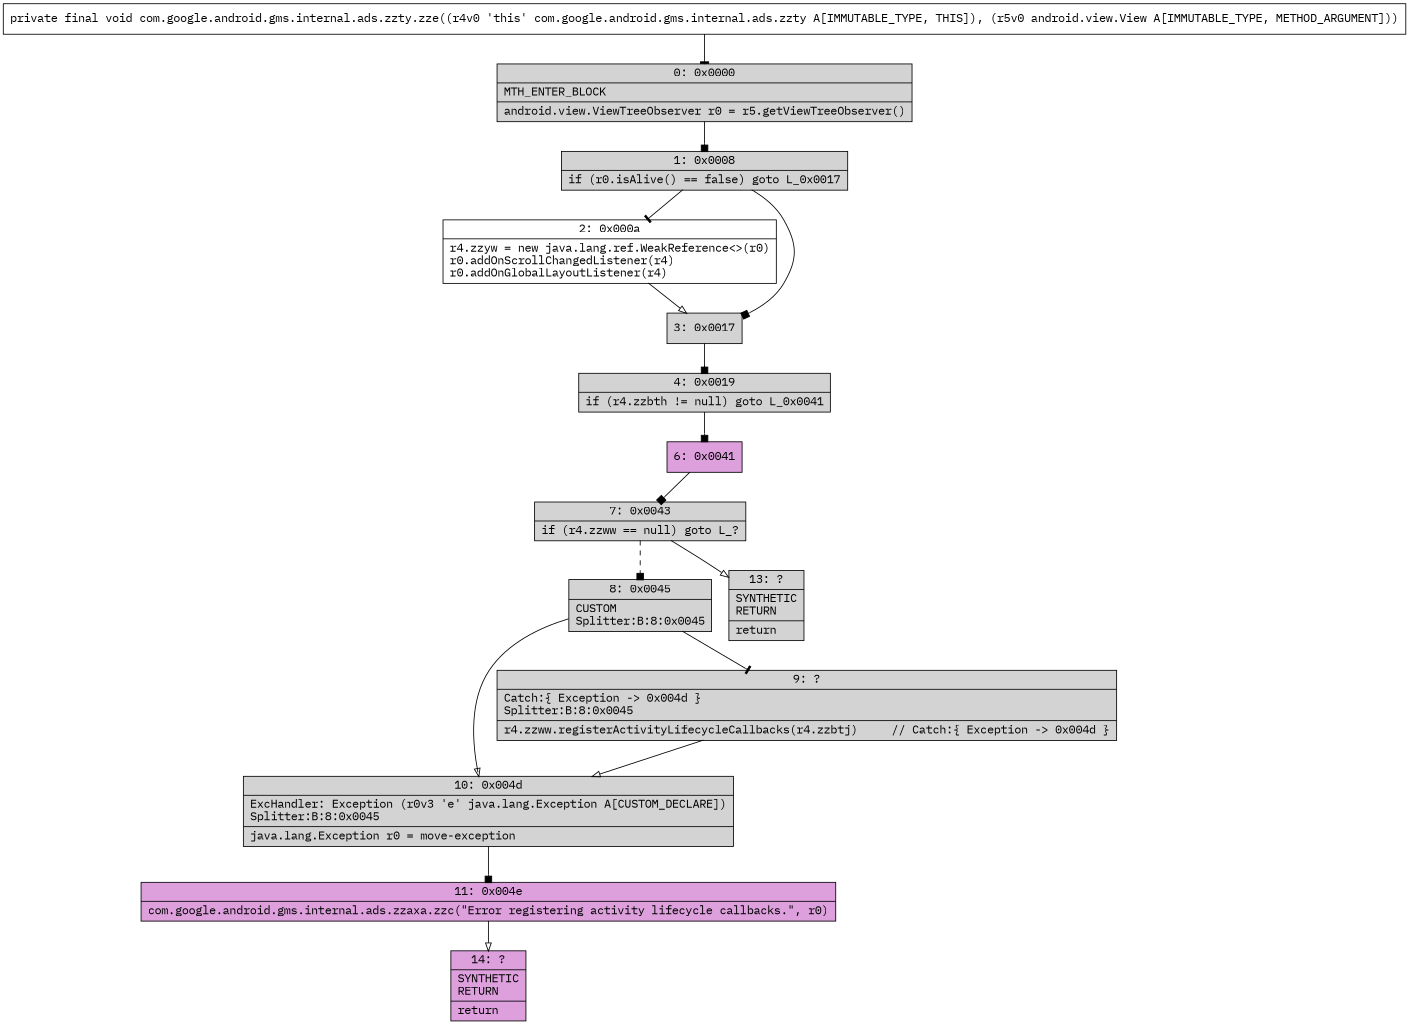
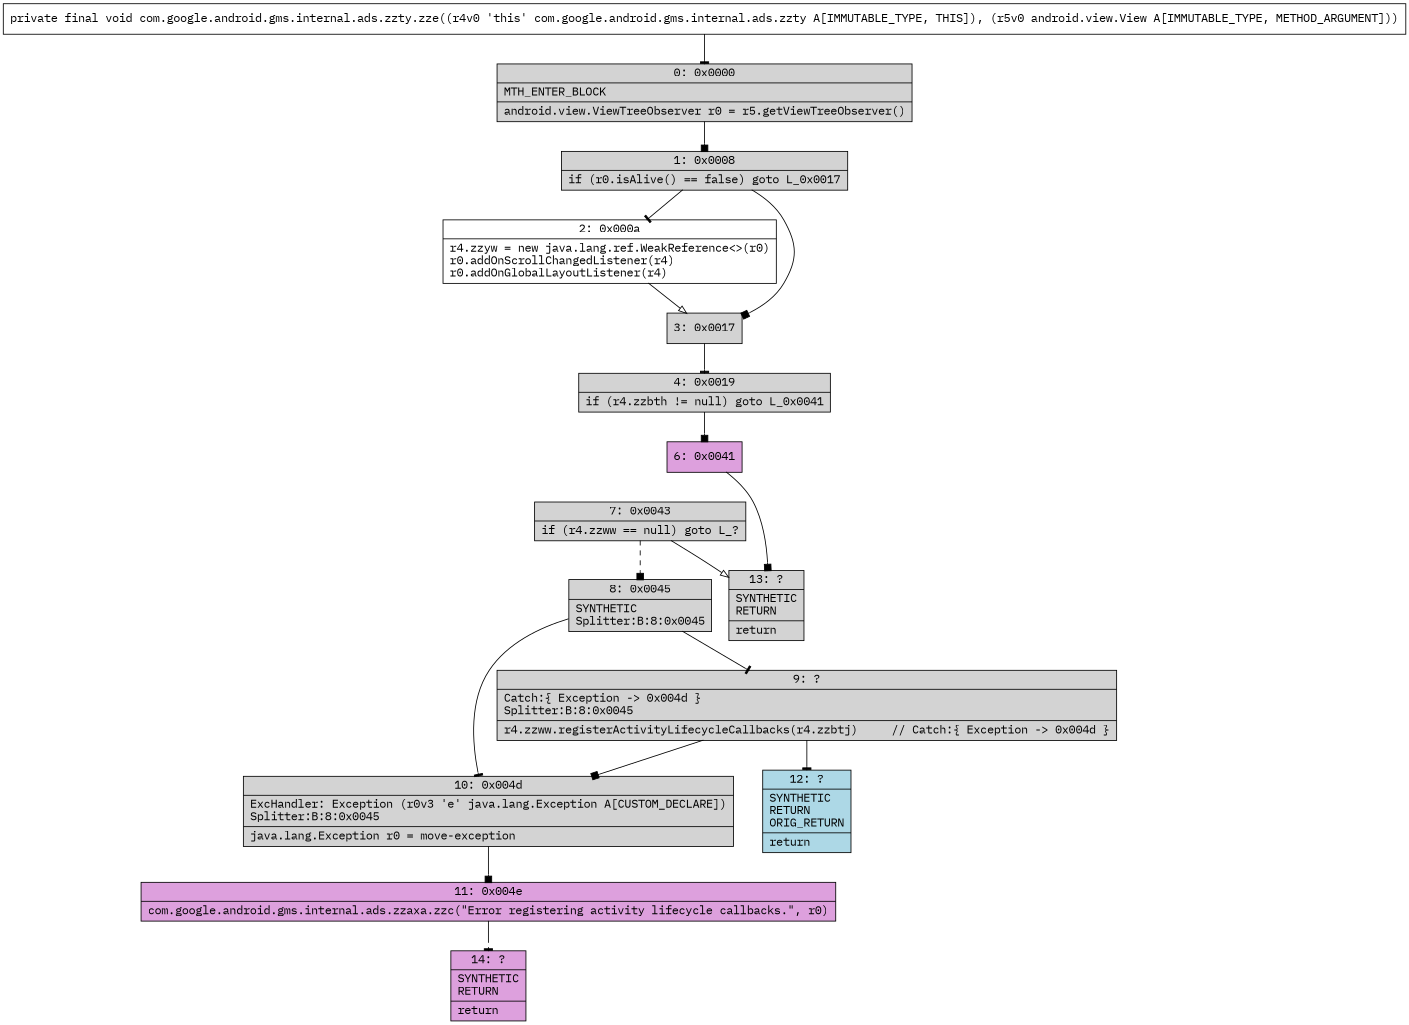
edge "3: 0x0017" -> "4: 0x0019": arrowhead box -> tee
edge "6: 0x0041" -> "7: 0x0043": now "6: 0x0041" -> "13: ?"
node "8: 0x0045": text "CUSTOM" -> "SYNTHETIC"
edge "8: 0x0045" -> "10: 0x004d": arrowhead onormal -> tee
edge "9: ?" -> "10: 0x004d": arrowhead onormal -> box
node "12: ?": added
edge "11: 0x004e" -> "14: ?": arrowhead onormal -> tee
